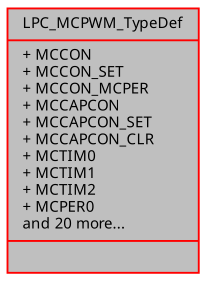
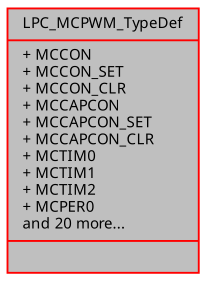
node "LPC_MCPWM_TypeDef": text "+ MCCON_MCPER" -> "+ MCCON_CLR"
